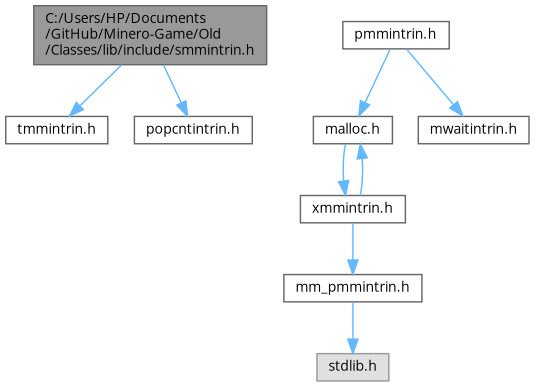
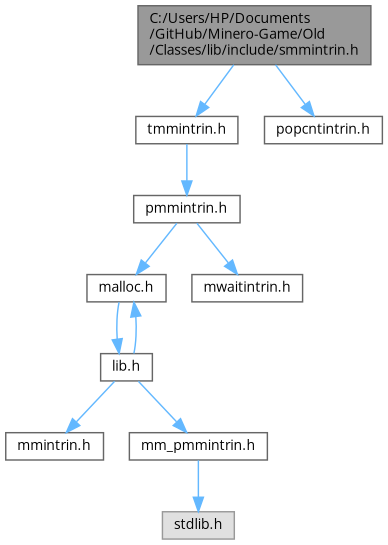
edge "tmmintrin.h" -> "pmmintrin.h": added
node "xmmintrin.h": label "xmmintrin.h" -> "lib.h"
node "mmintrin.h": added
